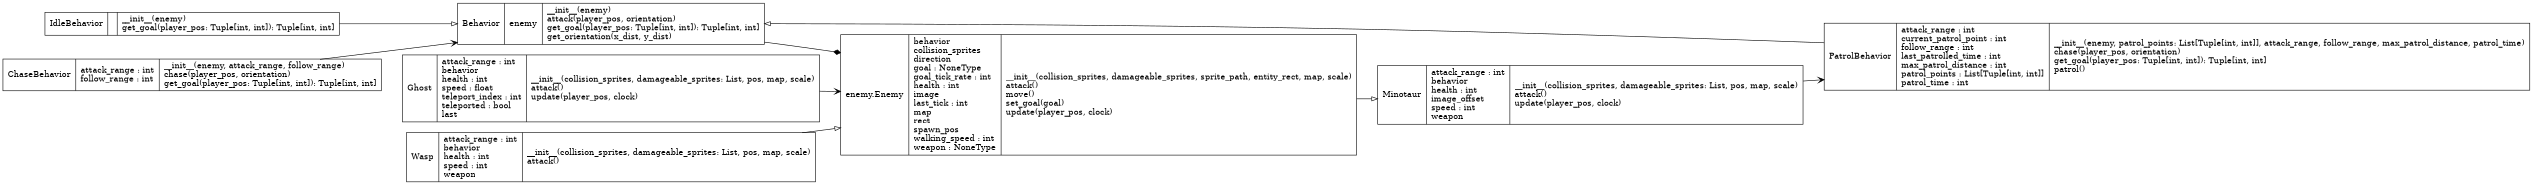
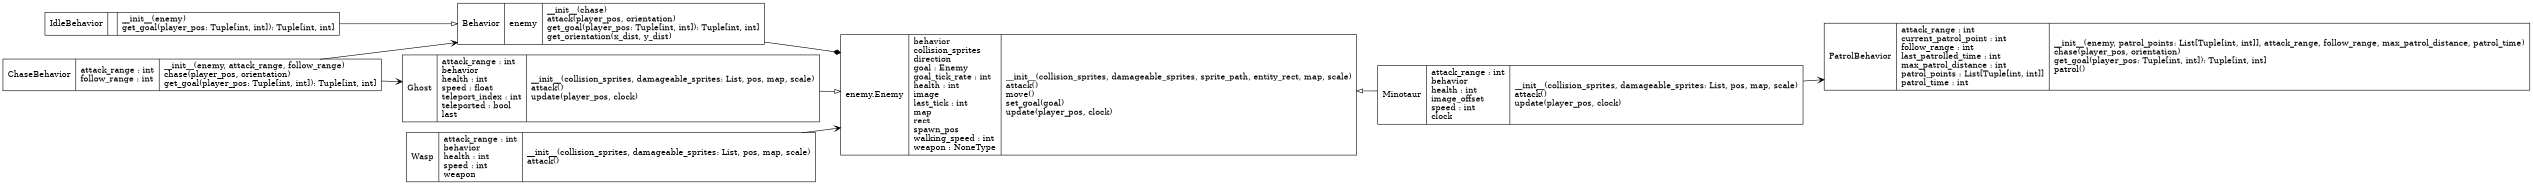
node "Behavior": text "__init__(enemy)" -> "__init__(chase)"
edge "PatrolBehavior" -> "Behavior": removed
node "enemy.Enemy": text "goal : NoneType" -> "goal : Enemy"
edge "ChaseBehavior" -> "Ghost": added
edge "Ghost" -> "enemy.Enemy": arrowhead open -> empty
edge "enemy.Enemy" -> "Minotaur": reversed
node "Minotaur": text "weapon" -> "clock"
edge "Wasp" -> "enemy.Enemy": arrowhead empty -> open
